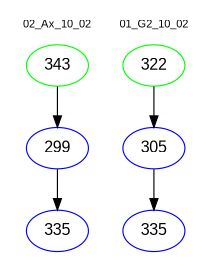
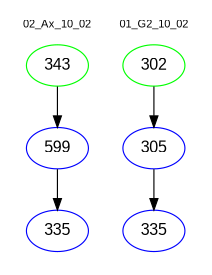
node "322": label "322" -> "302"
node "299": label "299" -> "599"
